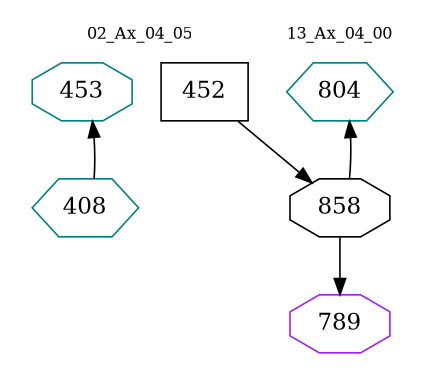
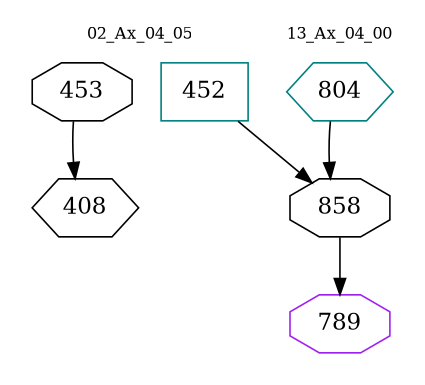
node "453": color teal -> black
node "452": color black -> teal
edge "408" -> "453": reversed
edge "858" -> "804": reversed
node "408": color teal -> black
